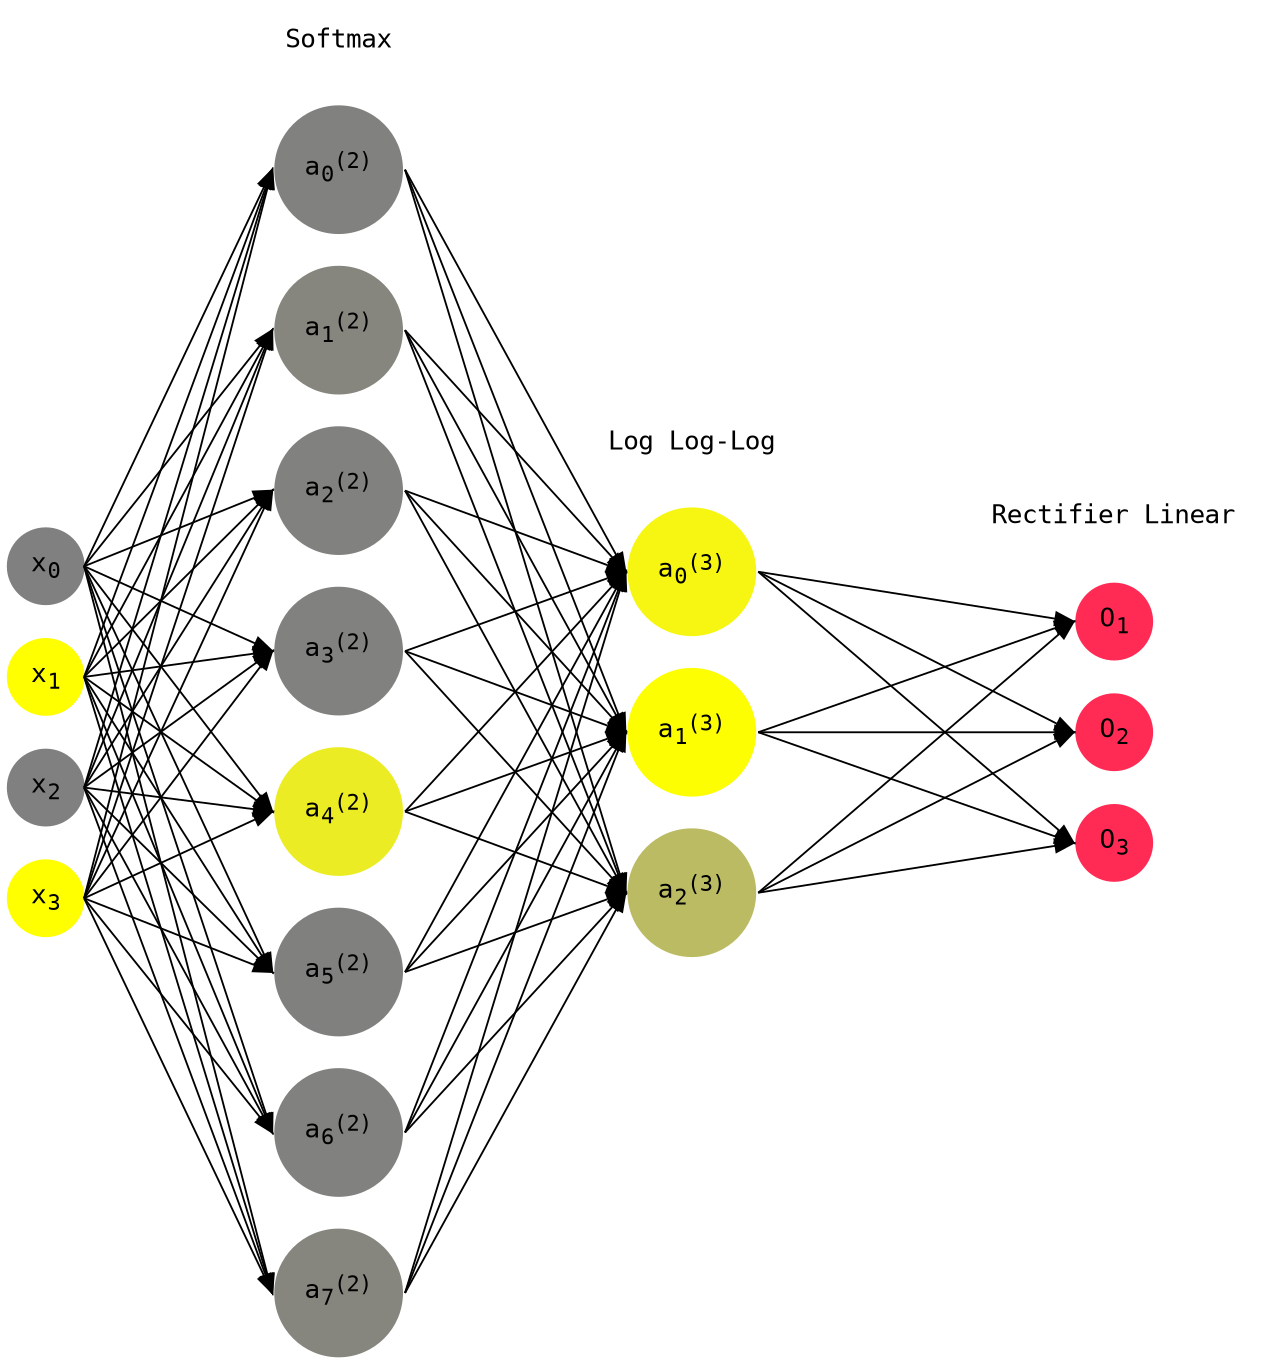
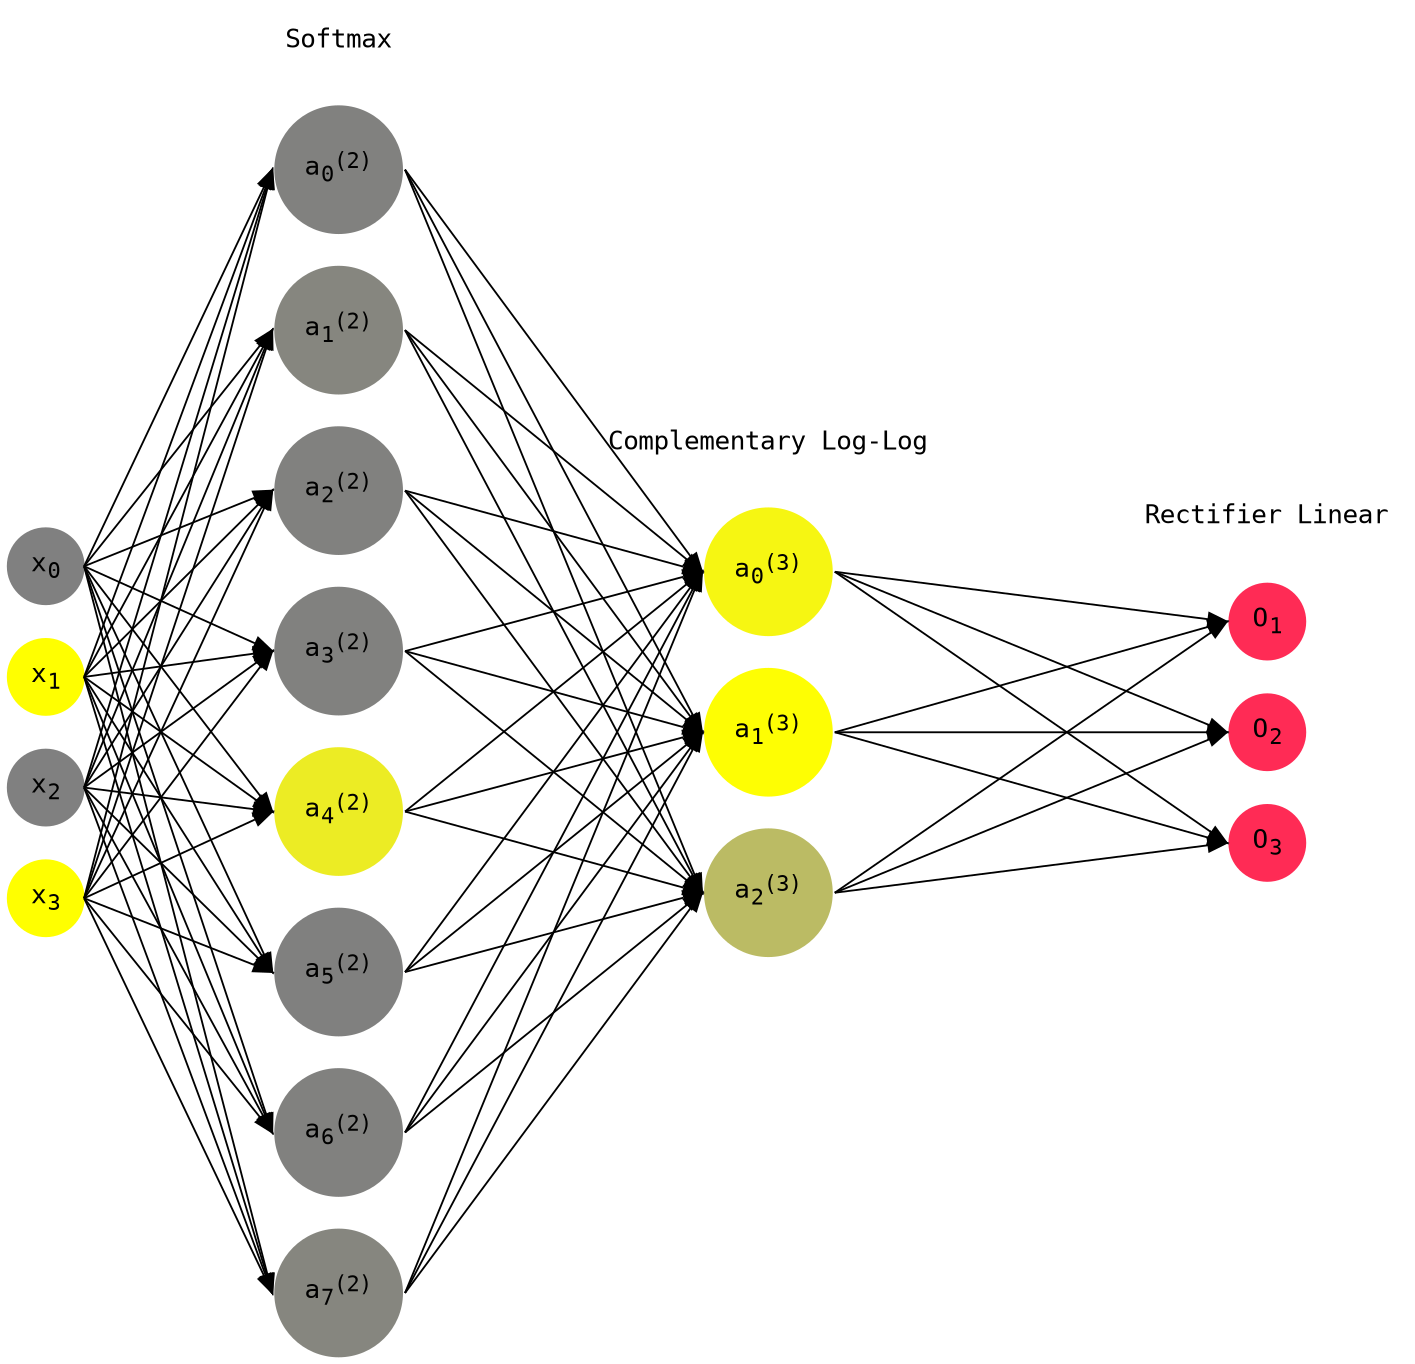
node "Log Log-Log": label "Log Log-Log" -> "Complementary Log-Log"
